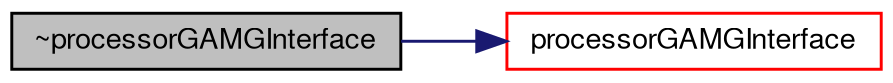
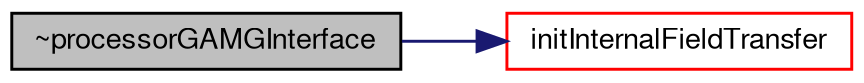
node "processorGAMGInterface": label "processorGAMGInterface" -> "initInternalFieldTransfer"
